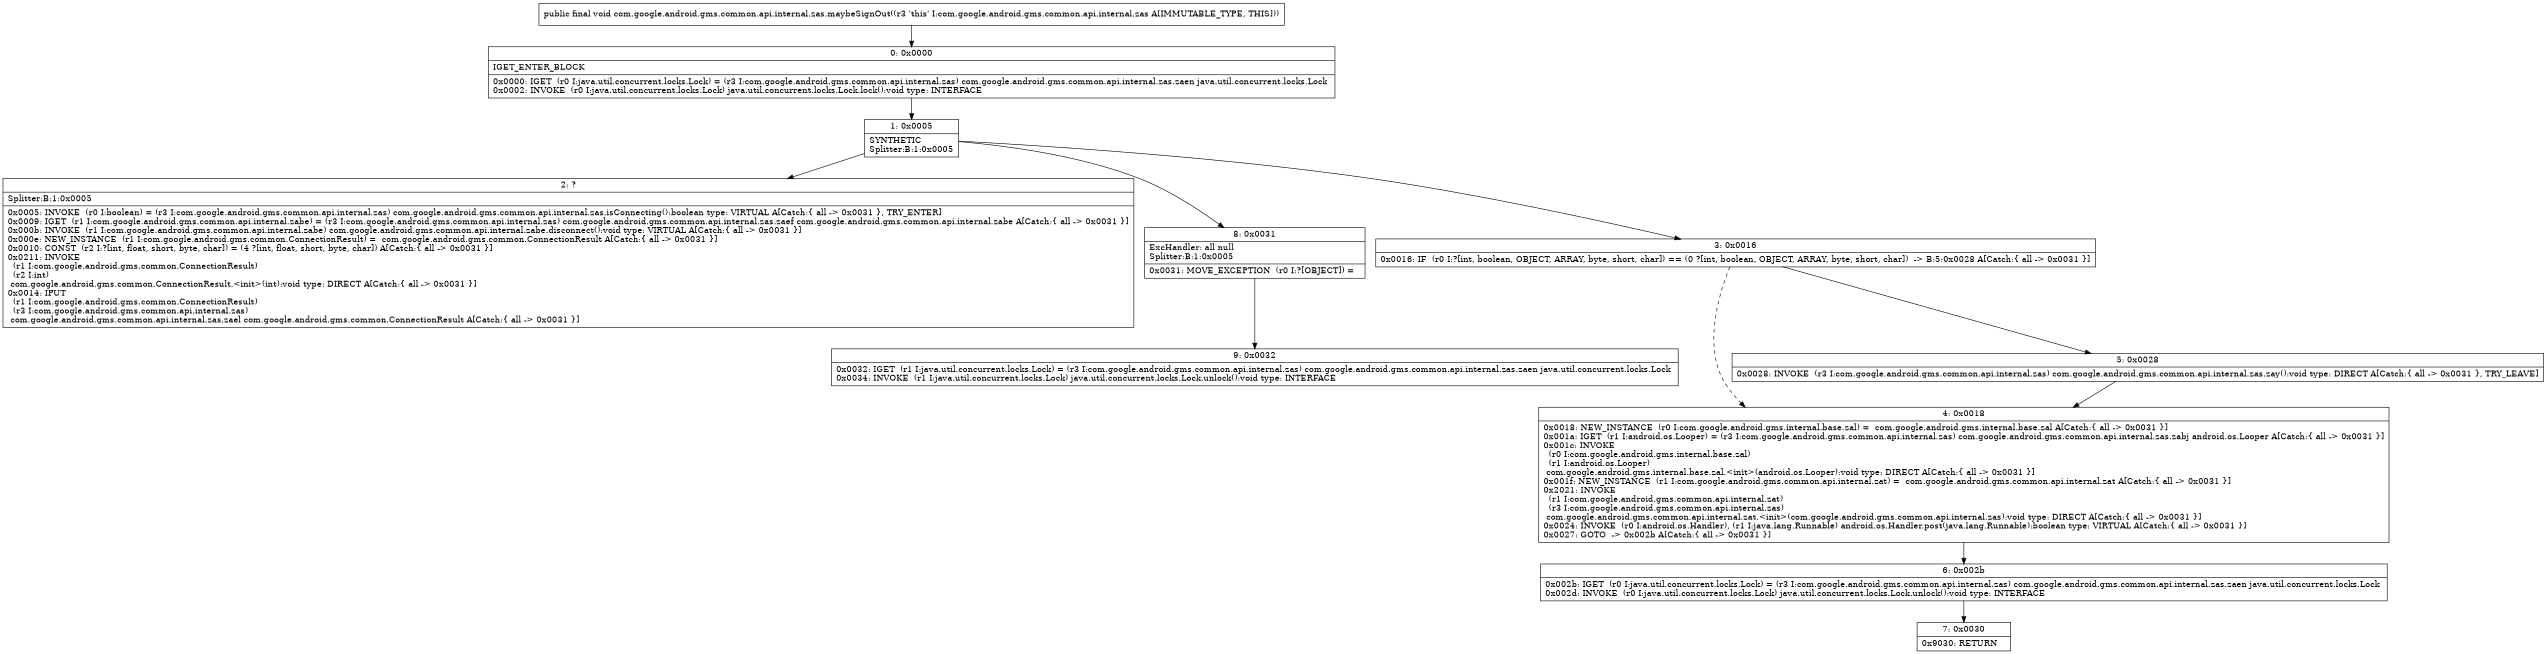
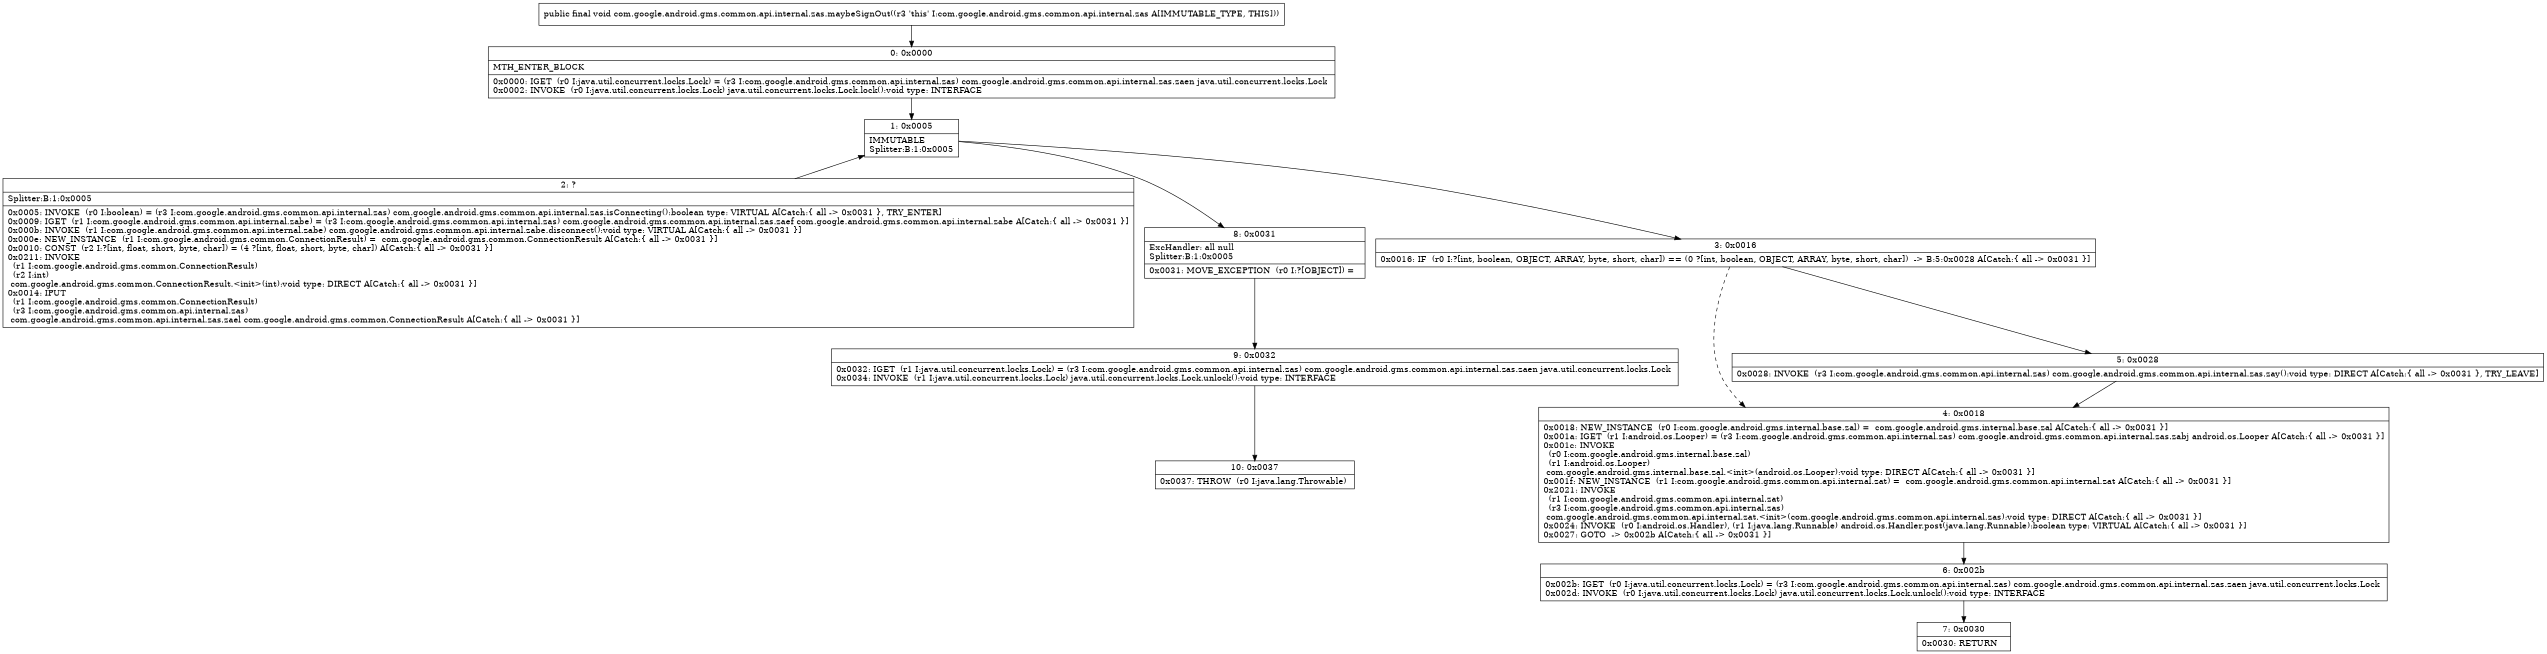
node "0: 0x0000": text "IGET_ENTER_BLOCK" -> "MTH_ENTER_BLOCK"
node "1: 0x0005": text "SYNTHETIC" -> "IMMUTABLE"
edge "1: 0x0005" -> "2: ?": reversed
node "10: 0x0037": added
node "7: 0x0030": text "0x9030: RETURN" -> "0x0030: RETURN"
